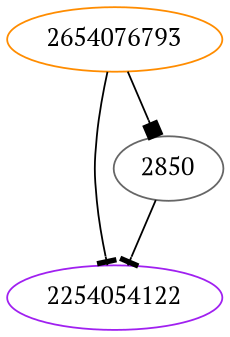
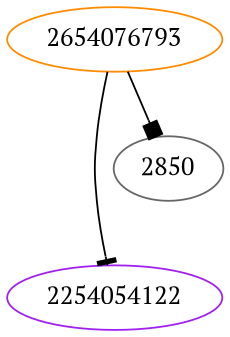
edge "2850" -> "2254054122": removed
